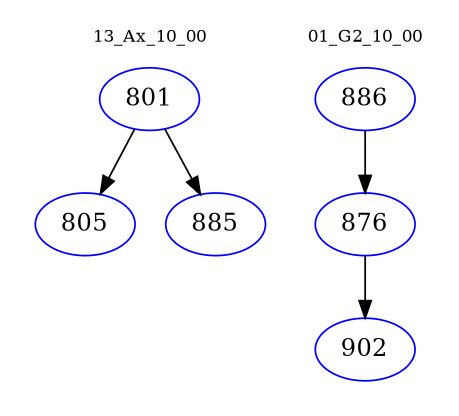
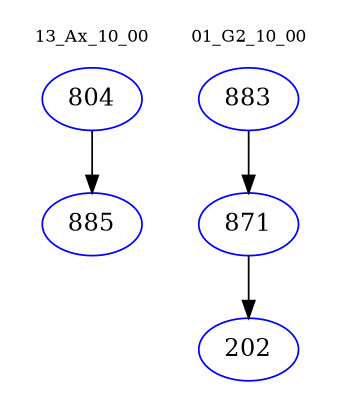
node "801": label "801" -> "804"
node "886": label "886" -> "883"
node "805": removed
node "876": label "876" -> "871"
node "902": label "902" -> "202"
